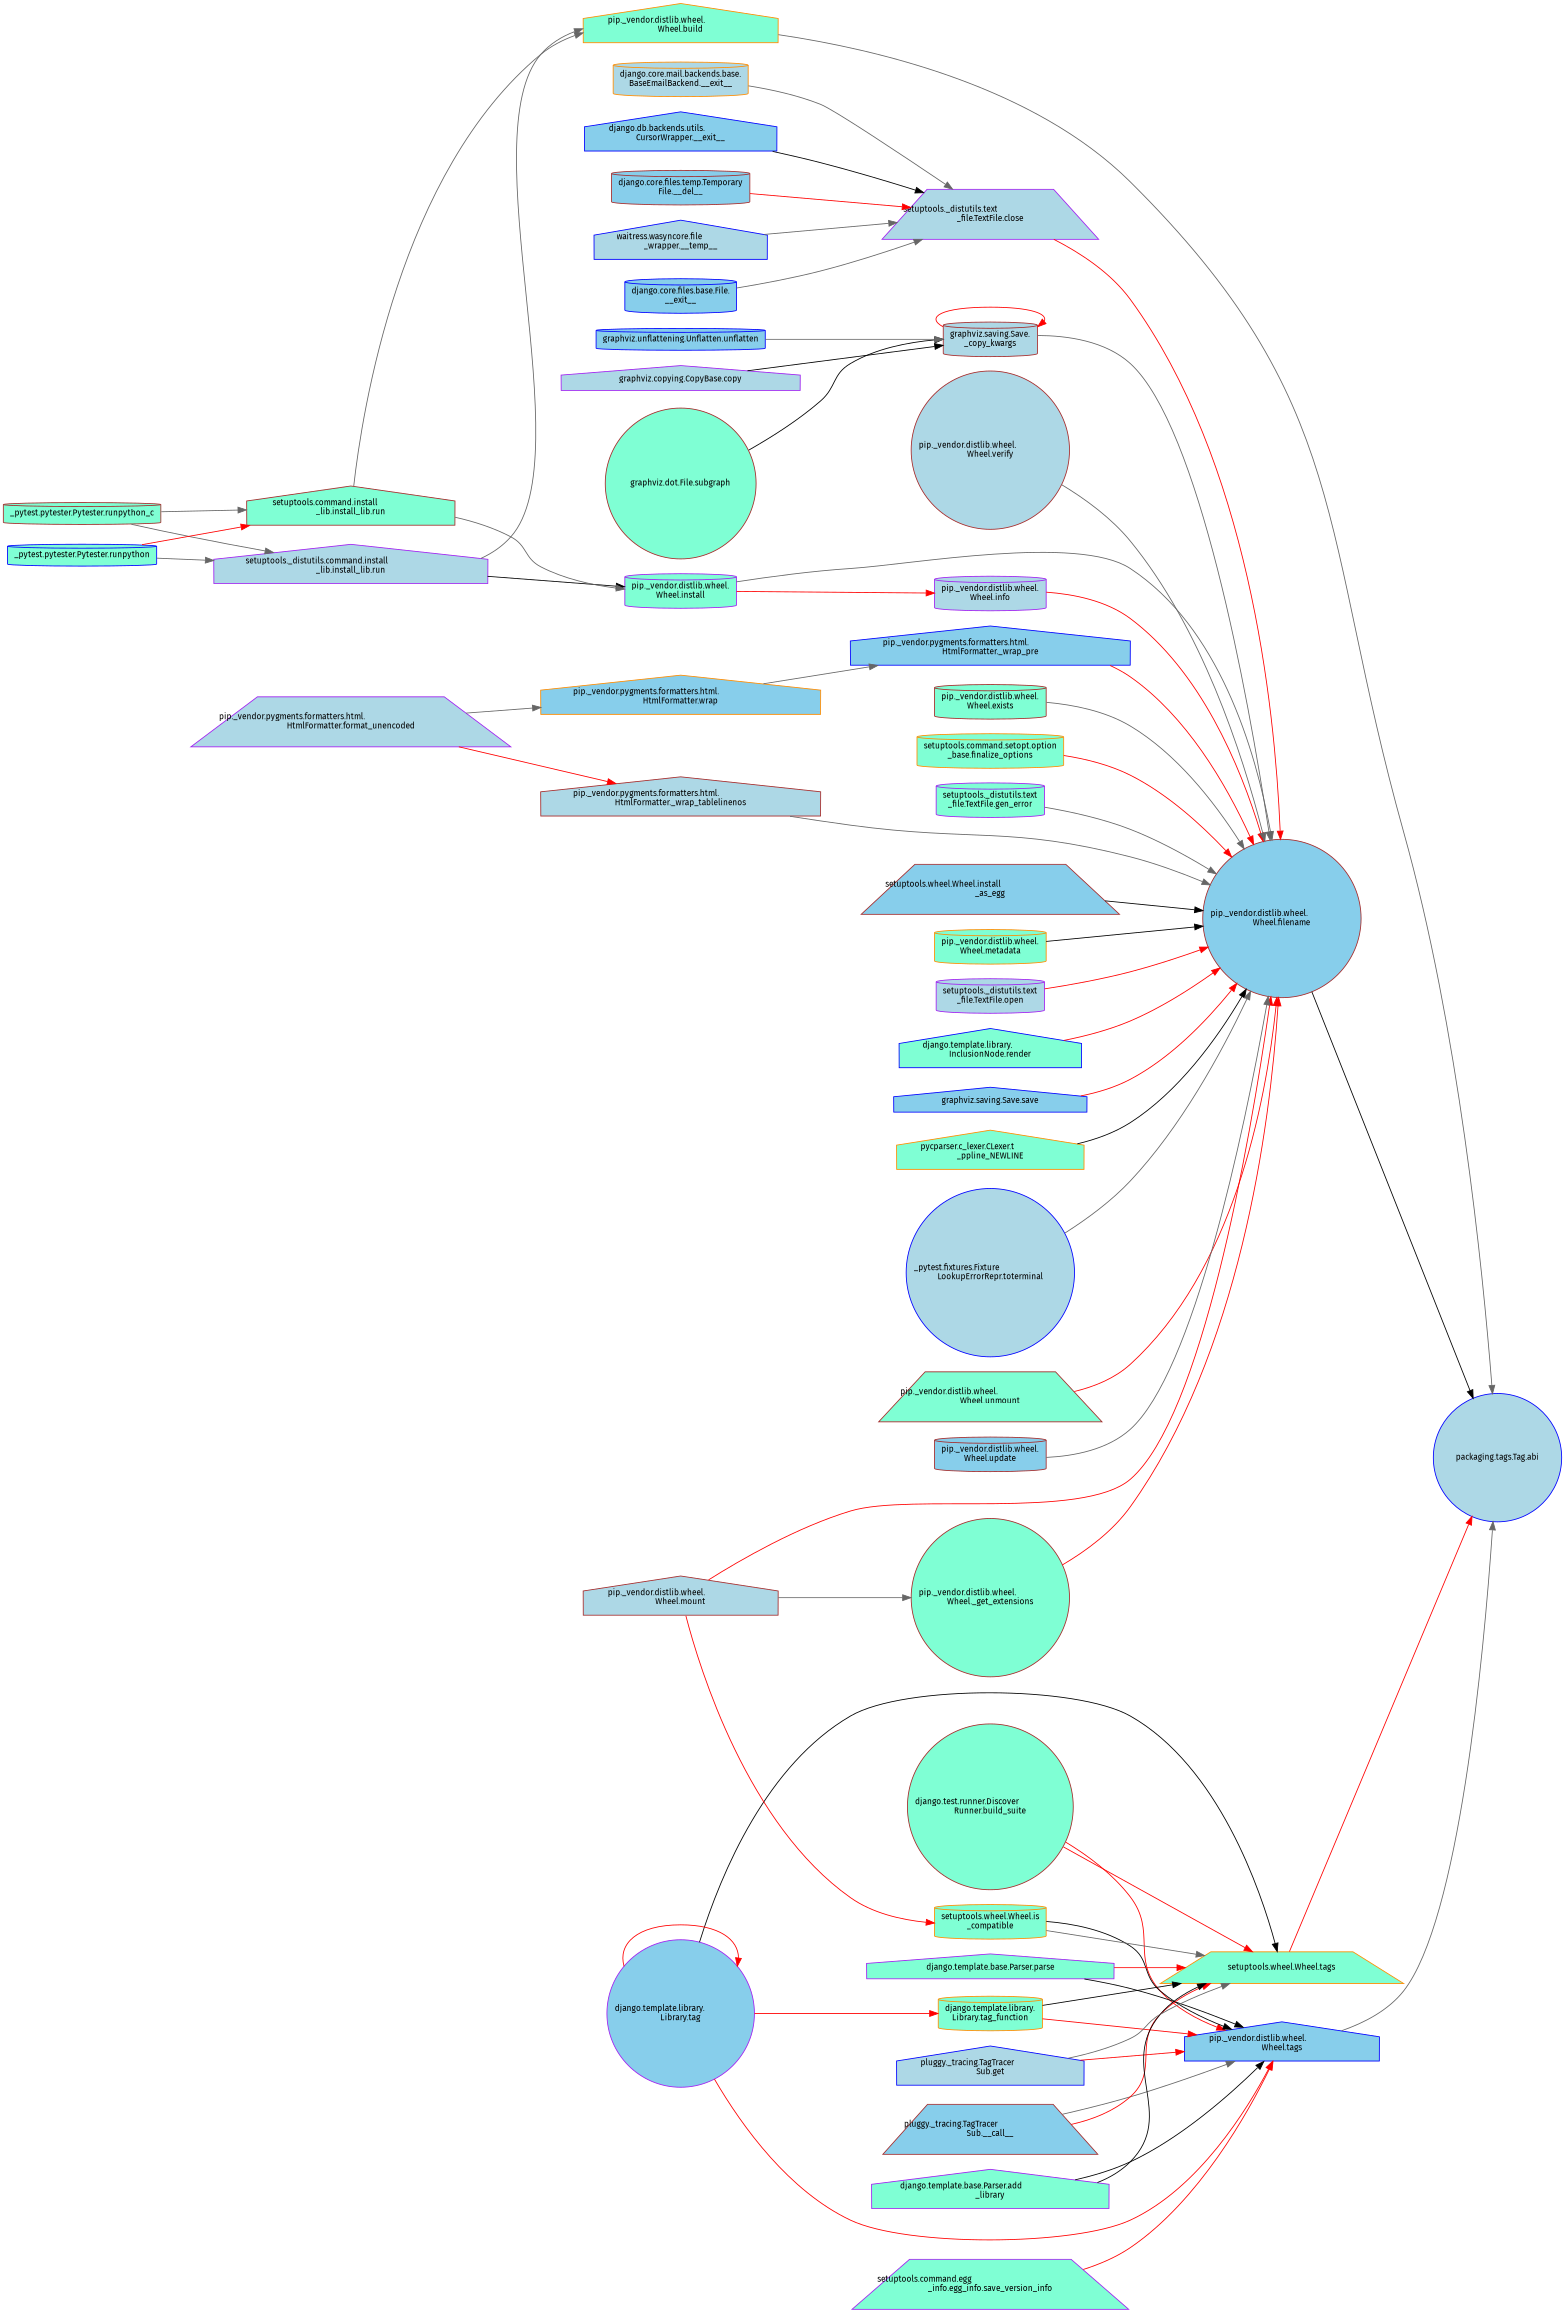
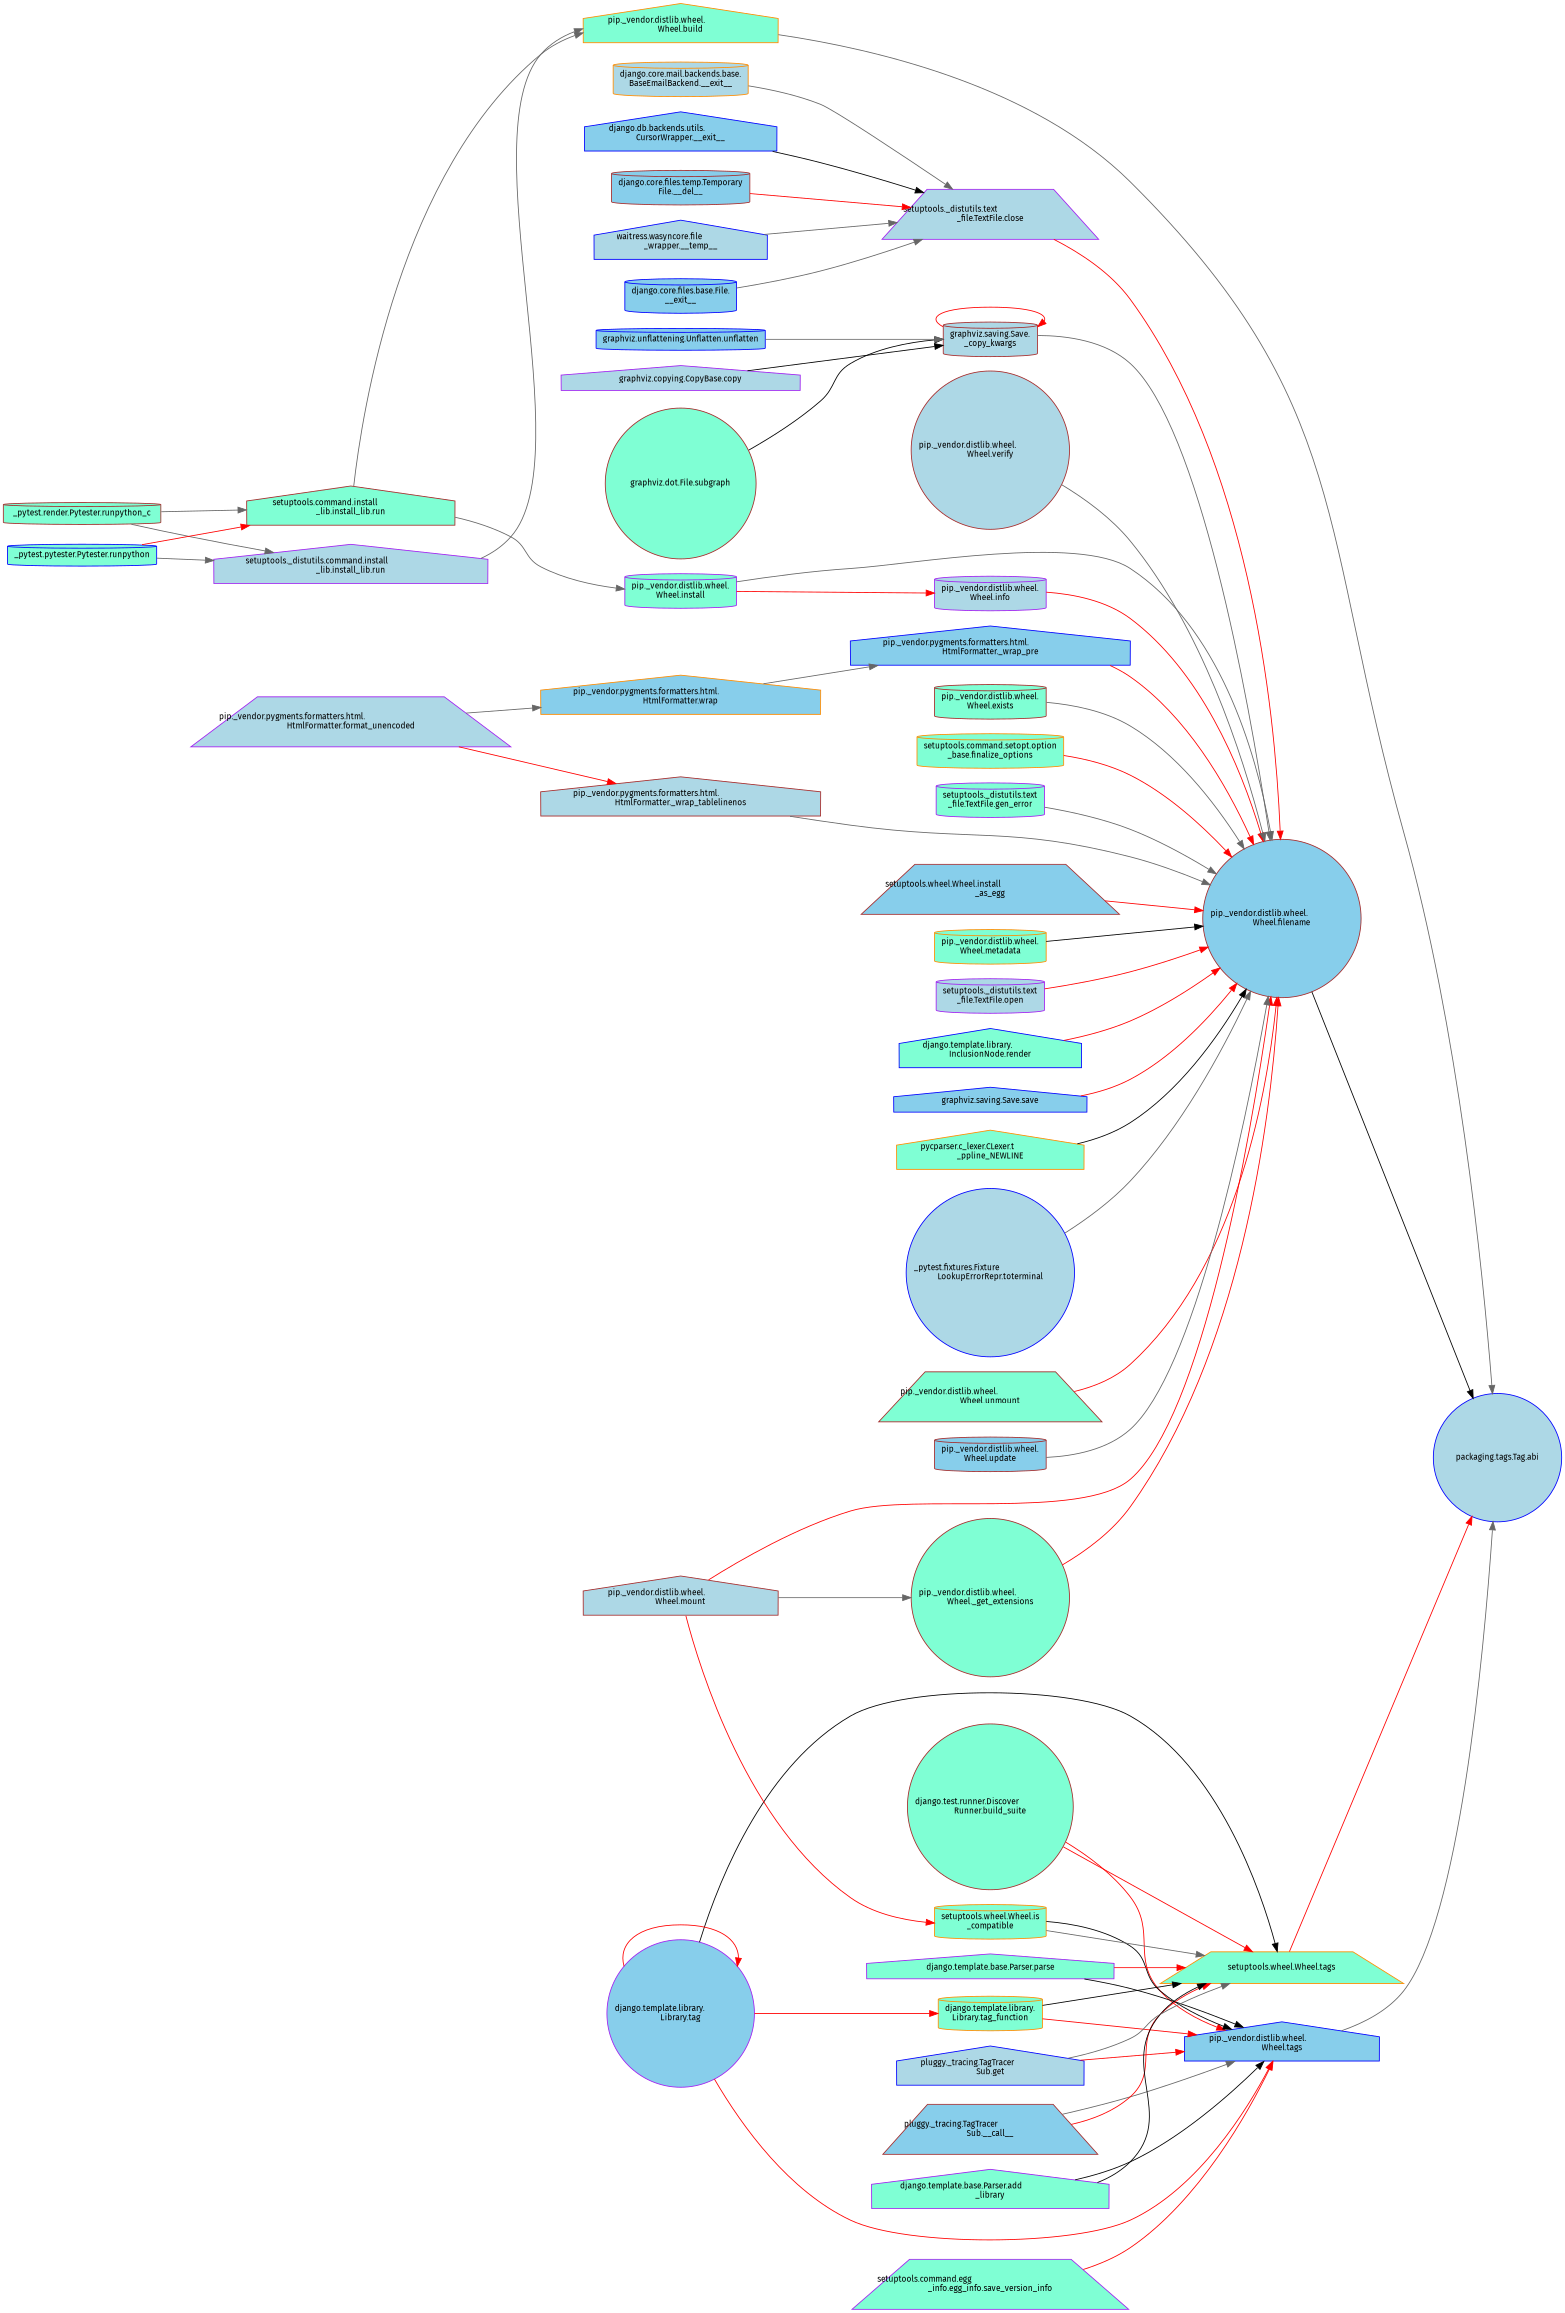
node "_pytest.pytester.Pytester.runpython_c": label "_pytest.pytester.Pytester.runpython_c" -> "_pytest.render.Pytester.runpython_c"
edge "setuptools._distutils.command.install _lib.install_lib.run" -> "pip._vendor.distlib.wheel. Wheel.install": removed
edge "setuptools.wheel.Wheel.install _as_egg" -> "pip._vendor.distlib.wheel. Wheel.filename": color black -> red
